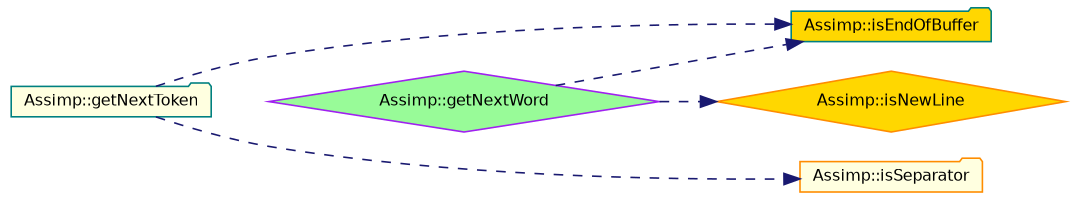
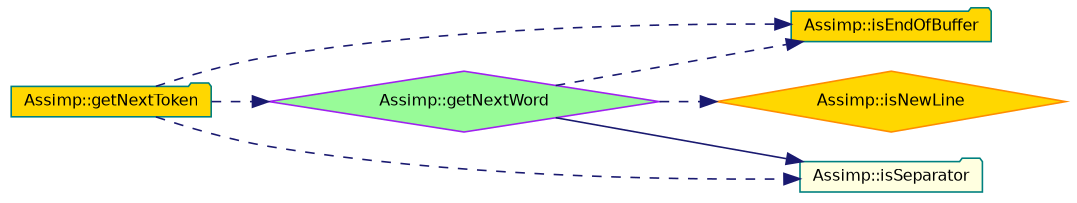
node "Assimp::getNextToken": fillcolor lightyellow -> gold
edge "Assimp::getNextToken" -> "Assimp::getNextWord": added
edge "Assimp::getNextWord" -> "Assimp::isSeparator": added
node "Assimp::isSeparator": color darkorange -> teal
